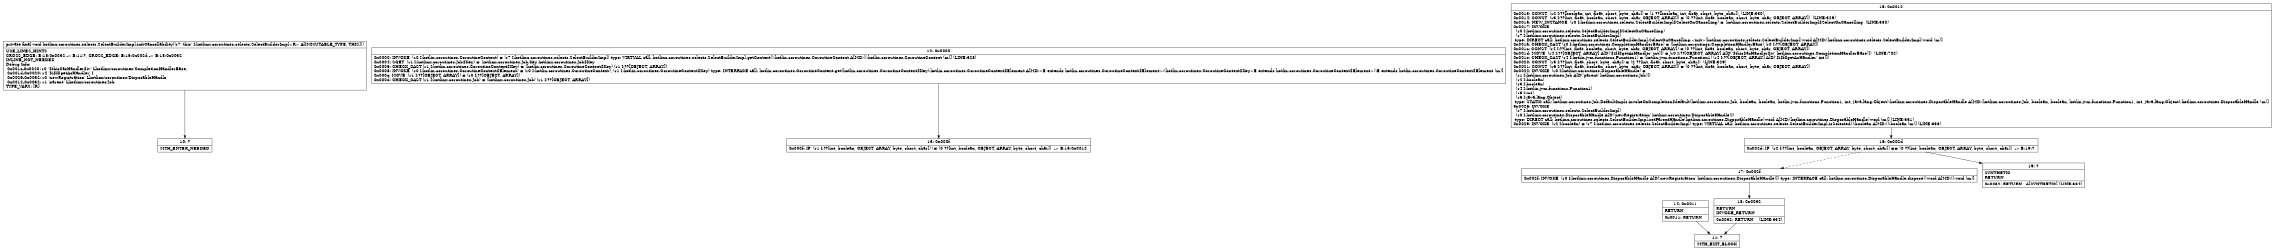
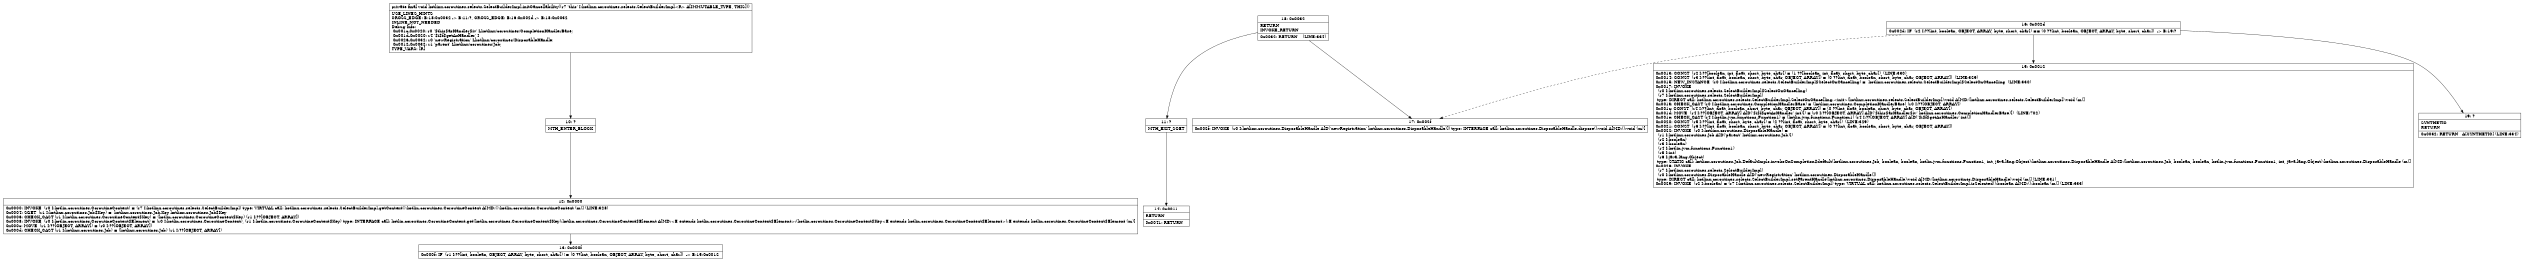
node "15: 0x0012": text "3x0026: INVOKE" -> "0x0026: INVOKE"
edge "15: 0x0012" -> "16: 0x002d": reversed
node "10: ?": text "MTH_ENTER_NEEDED" -> "MTH_ENTER_BLOCK"
edge "10: ?" -> "12: 0x0000": added
edge "17: 0x002f" -> "18: 0x0032": reversed
node "14: 0x0011": text "0x0011: RETURN" -> "0x0041: RETURN"
edge "14: 0x0011" -> "11: ?": reversed
node "11: ?": text "MTH_EXIT_BLOCK" -> "MTH_EXIT_SGET"
